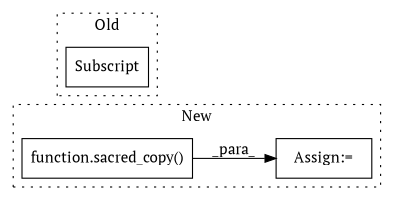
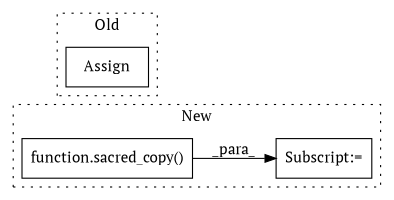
node "Subscript": label "Subscript" -> "Assign"
node "Assign:=": label "Assign:=" -> "Subscript:="
